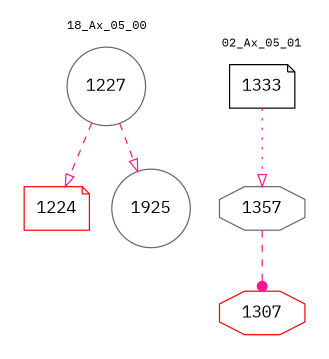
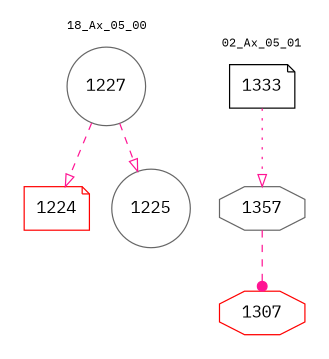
node "1925": label "1925" -> "1225"
